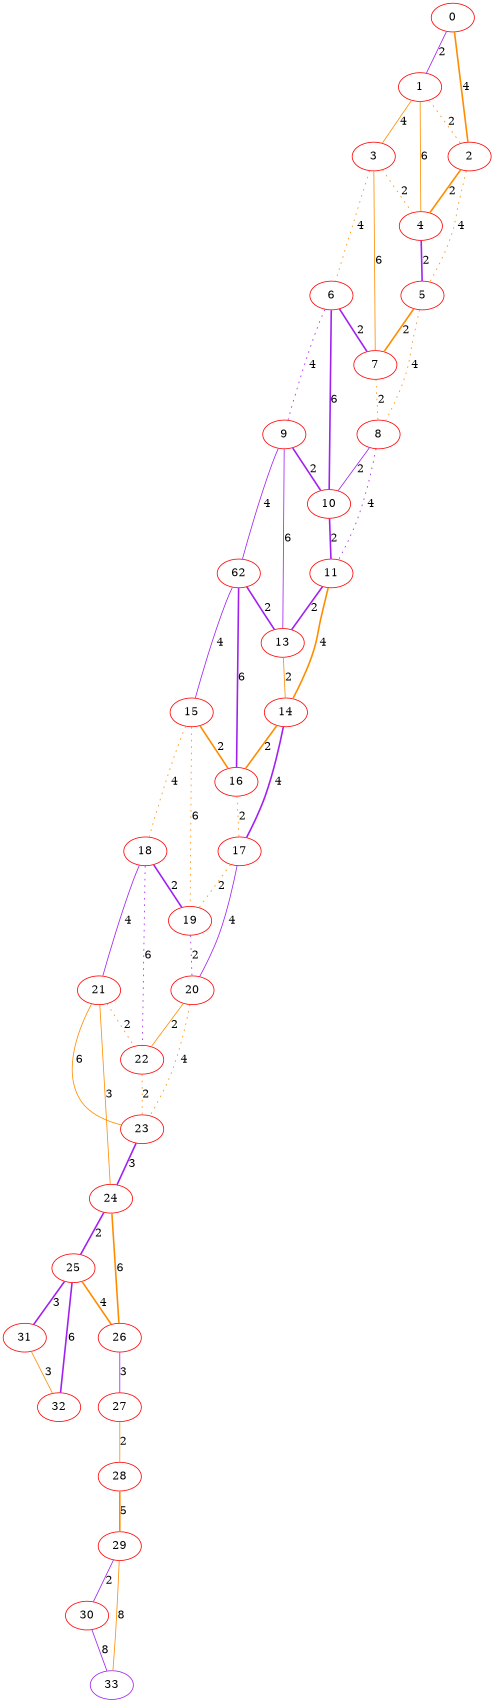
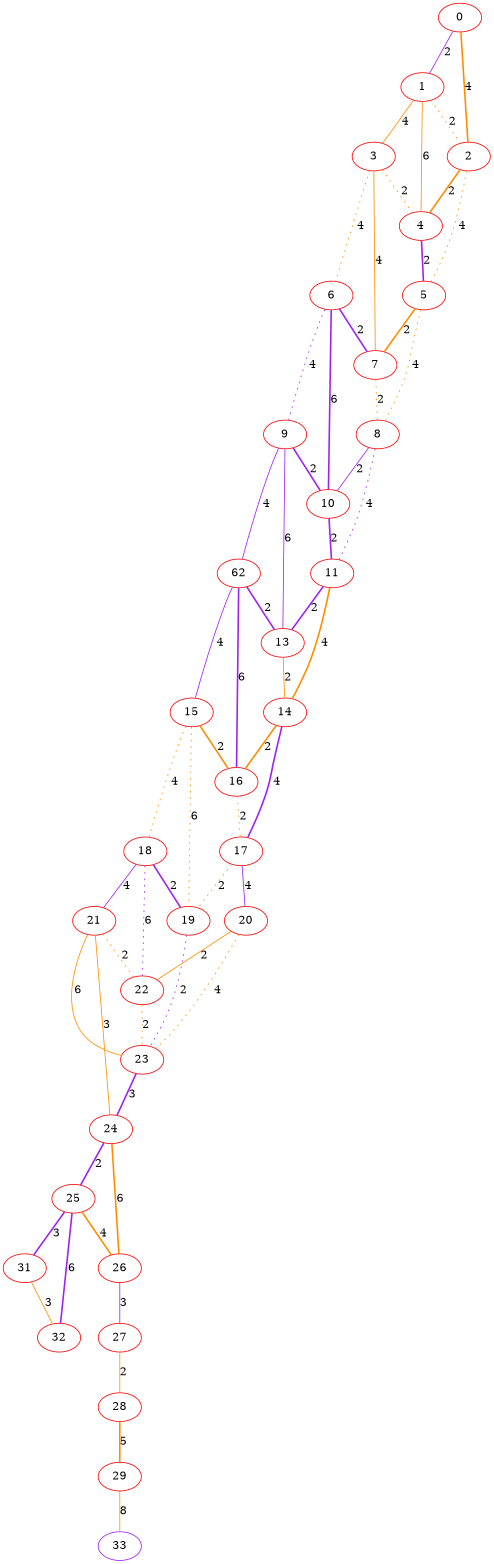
edge "3" -- "7": label "6" -> "4"
edge "19" -- "20": now "19" -- "23"
node "30": removed
